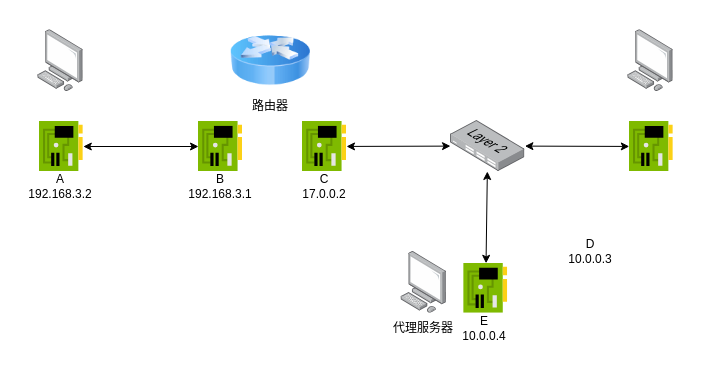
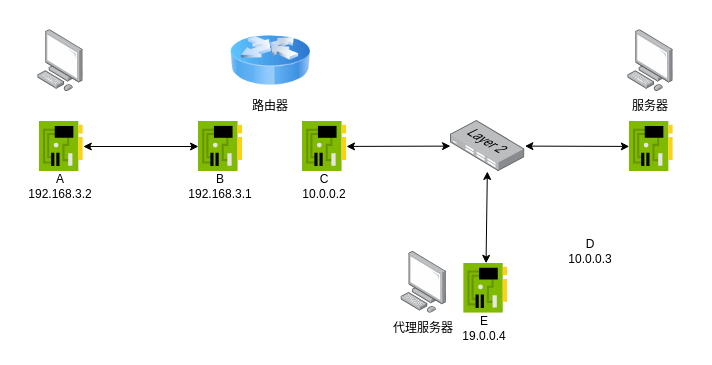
node "服务器": added
node "C 17.0.0.2": label "C 17.0.0.2" -> "C 10.0.0.2"
node "E 10.0.0.4": label "E 10.0.0.4" -> "E 19.0.0.4"
